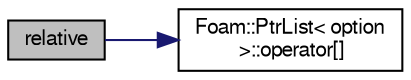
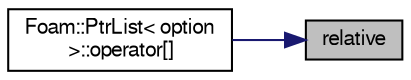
edge "relative" -> "Foam::PtrList< option >::operator[]": reversed
